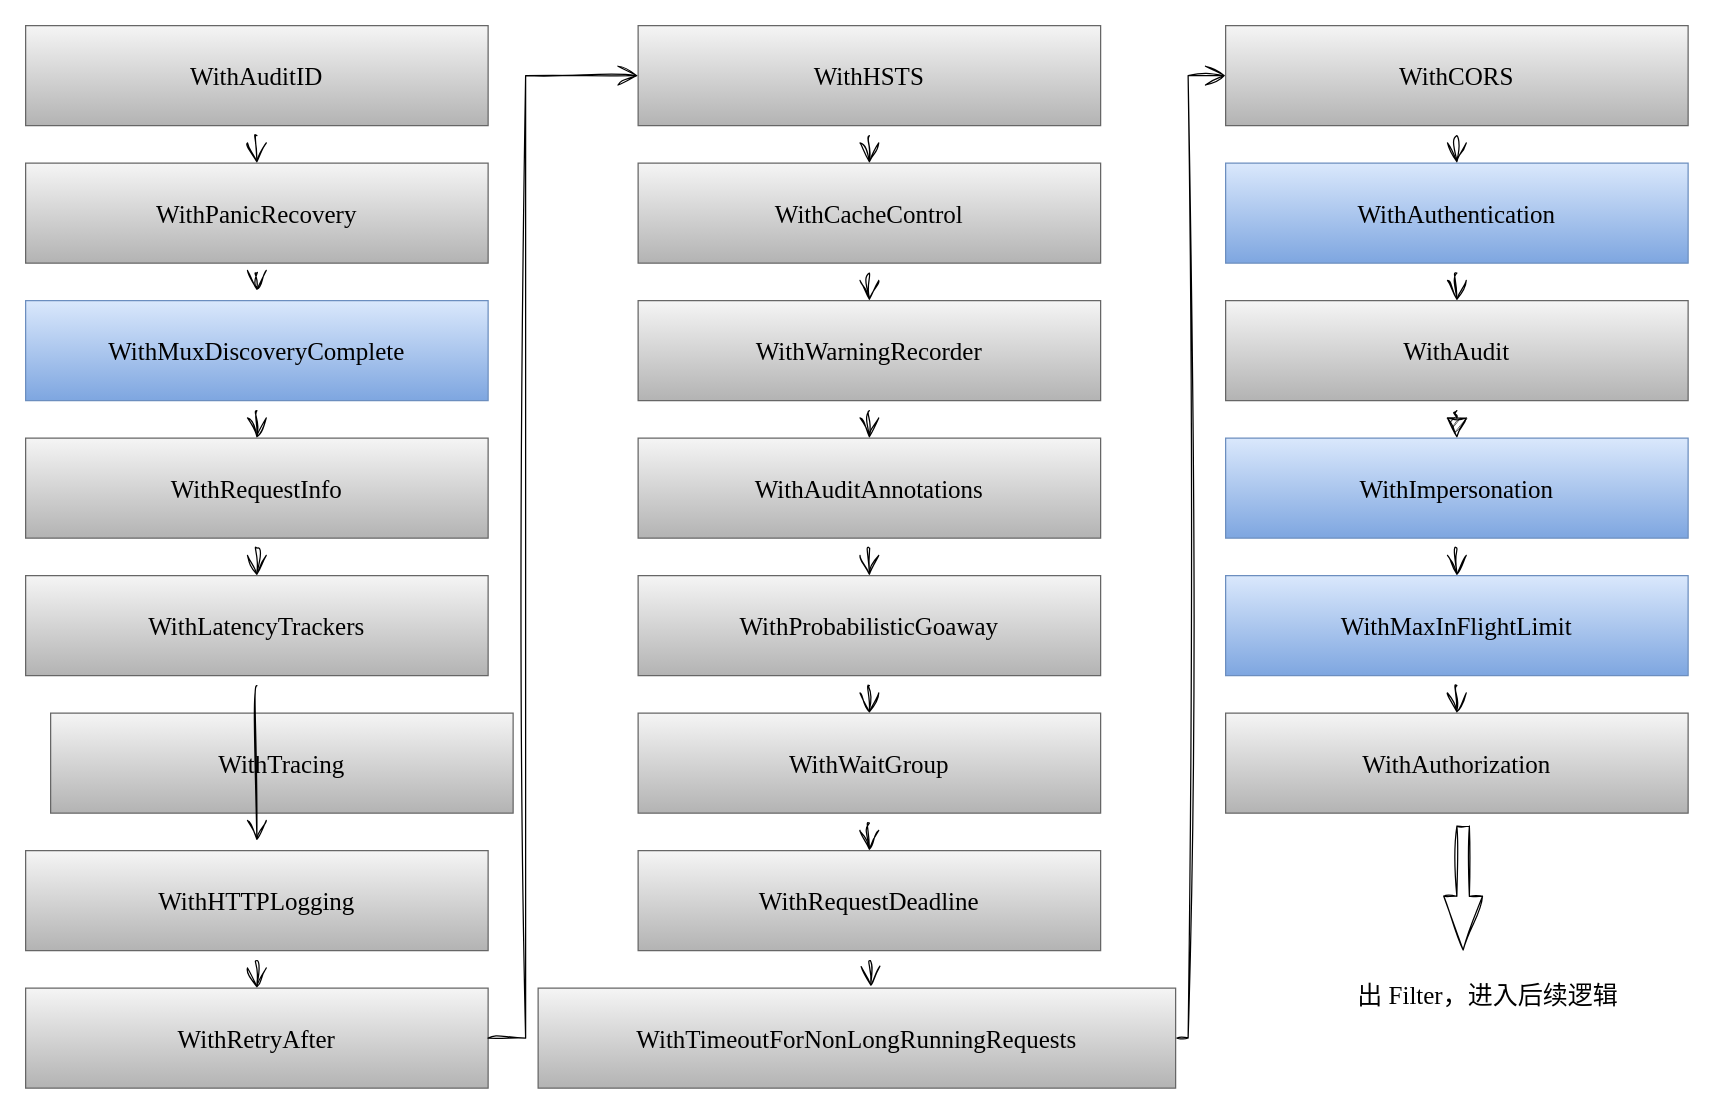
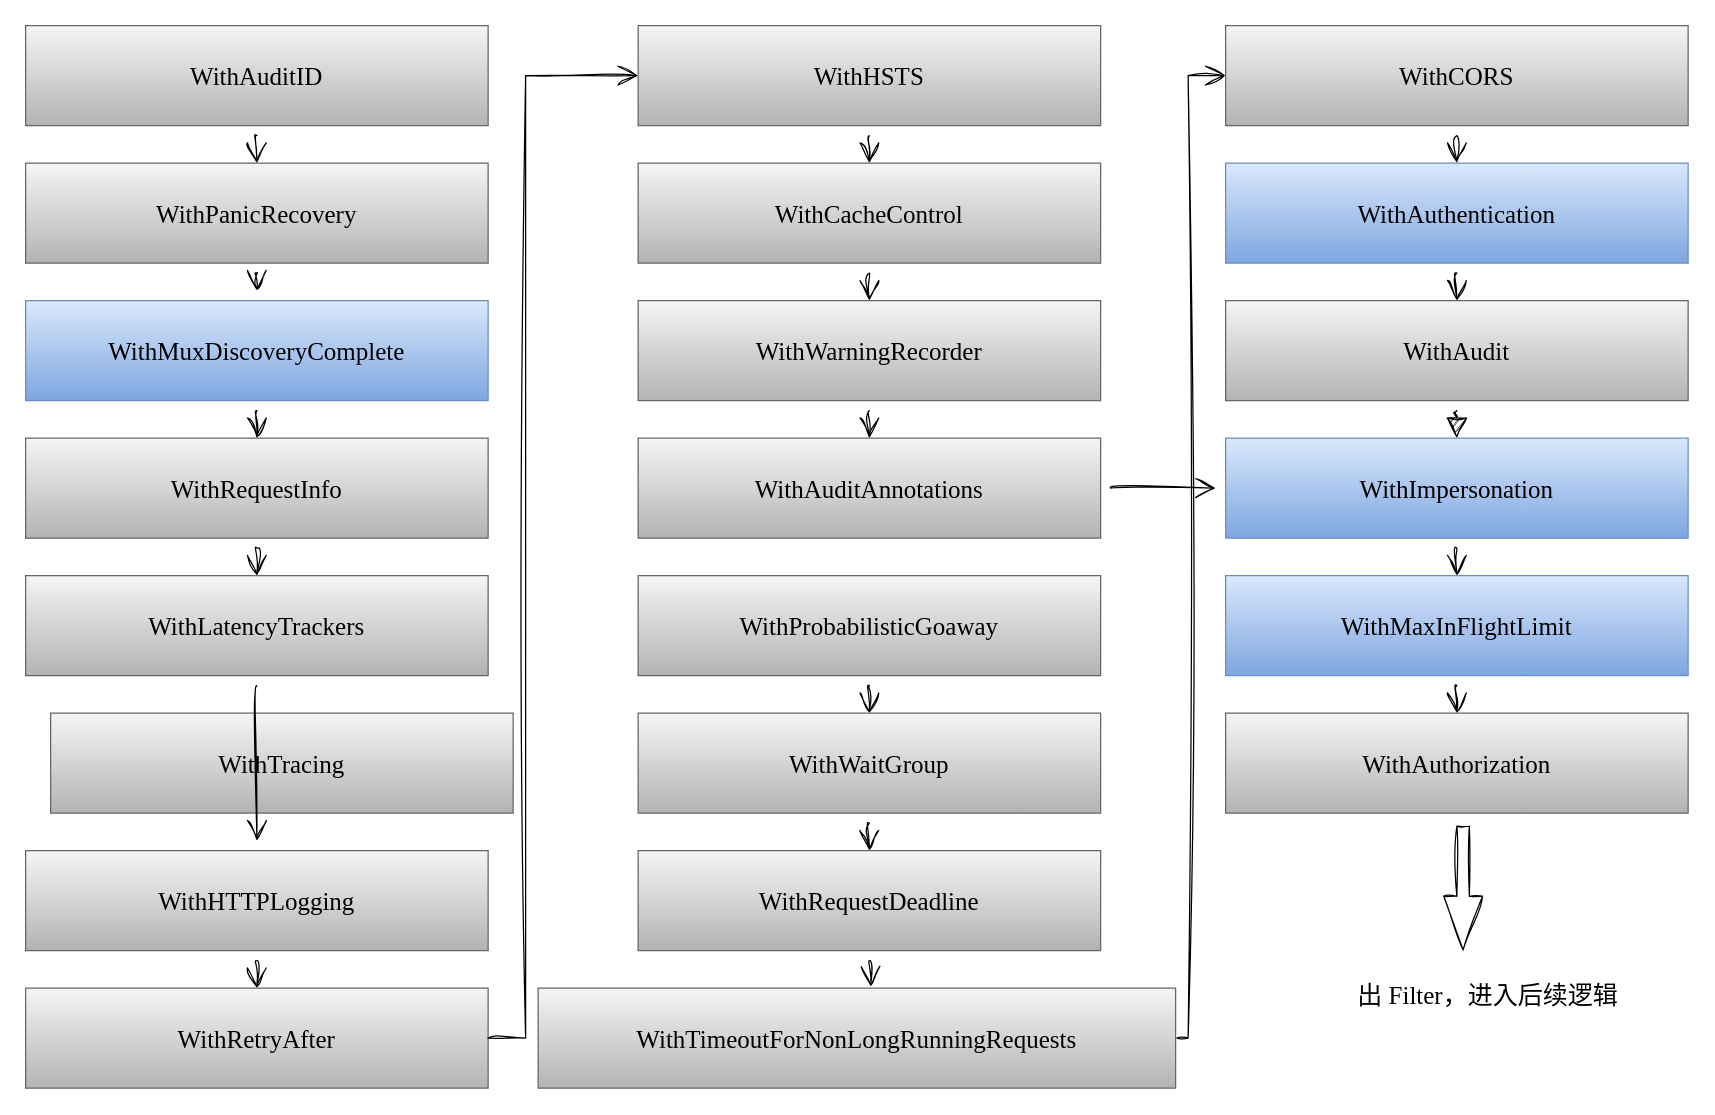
edge "WithAuditAnnotations" -> "WithProbabilisticGoaway": now "WithAuditAnnotations" -> "WithImpersonation"
